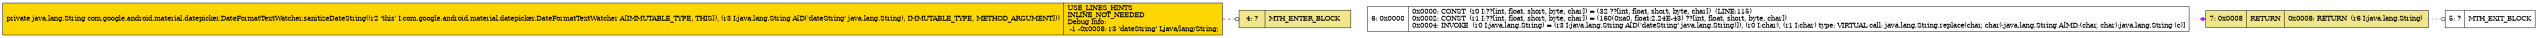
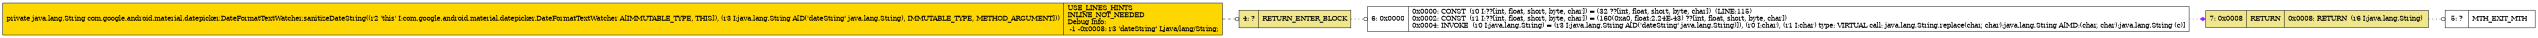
node "4: ?": text "MTH_ENTER_BLOCK" -> "RETURN_ENTER_BLOCK"
edge "4: ?" -> "6: 0x0000": added
node "5: ?": text "MTH_EXIT_BLOCK" -> "MTH_EXIT_MTH"
